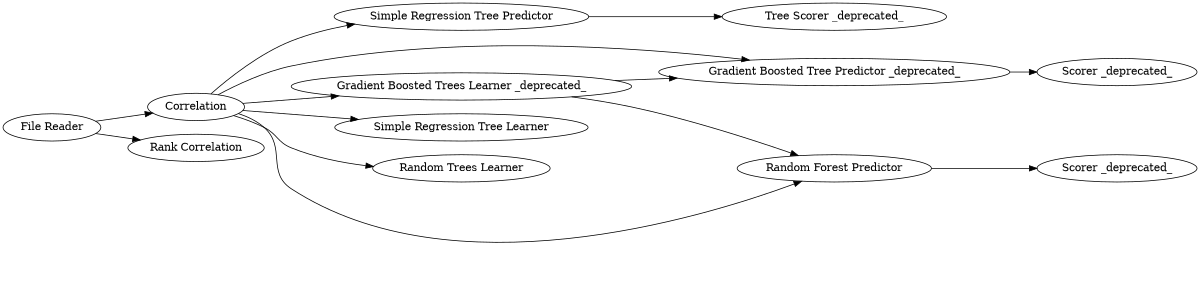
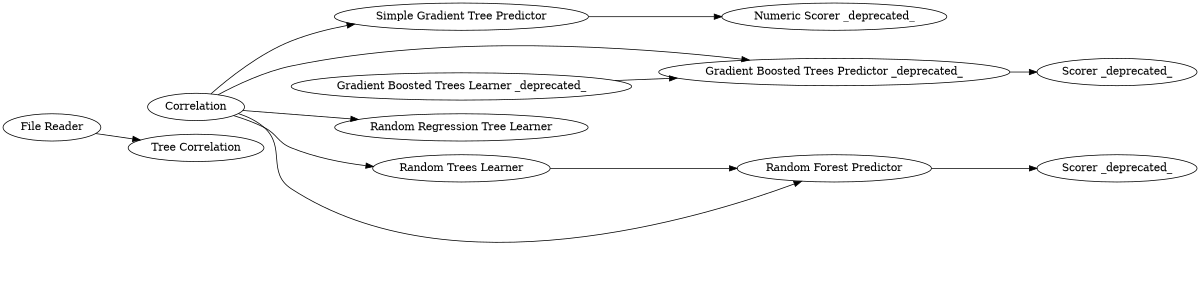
node "Simple Regression Tree Predictor": label "Simple Regression Tree Predictor" -> "Simple Gradient Tree Predictor"
node "Tree Scorer _deprecated_": label "Tree Scorer _deprecated_" -> "Numeric Scorer _deprecated_"
node "Gradient Boosted Tree Predictor _deprecated_": label "Gradient Boosted Tree Predictor _deprecated_" -> "Gradient Boosted Trees Predictor _deprecated_"
edge "Correlation" -> "Gradient Boosted Trees Learner _deprecated_": removed
edge "File Reader" -> "Correlation": removed
edge "Gradient Boosted Trees Learner _deprecated_" -> "Random Forest Predictor": now "Random Trees Learner" -> "Random Forest Predictor"
node "Simple Regression Tree Learner": label "Simple Regression Tree Learner" -> "Random Regression Tree Learner"
node "Rank Correlation": label "Rank Correlation" -> "Tree Correlation"
